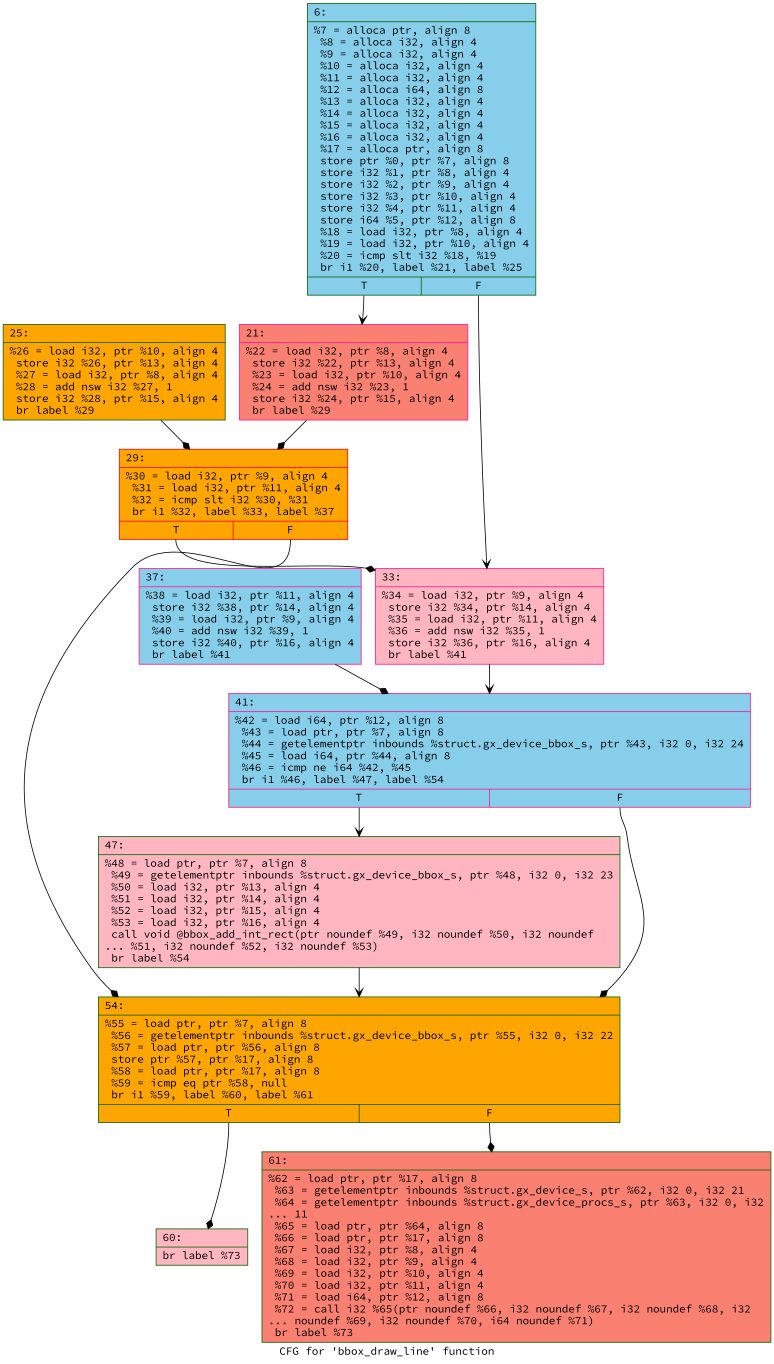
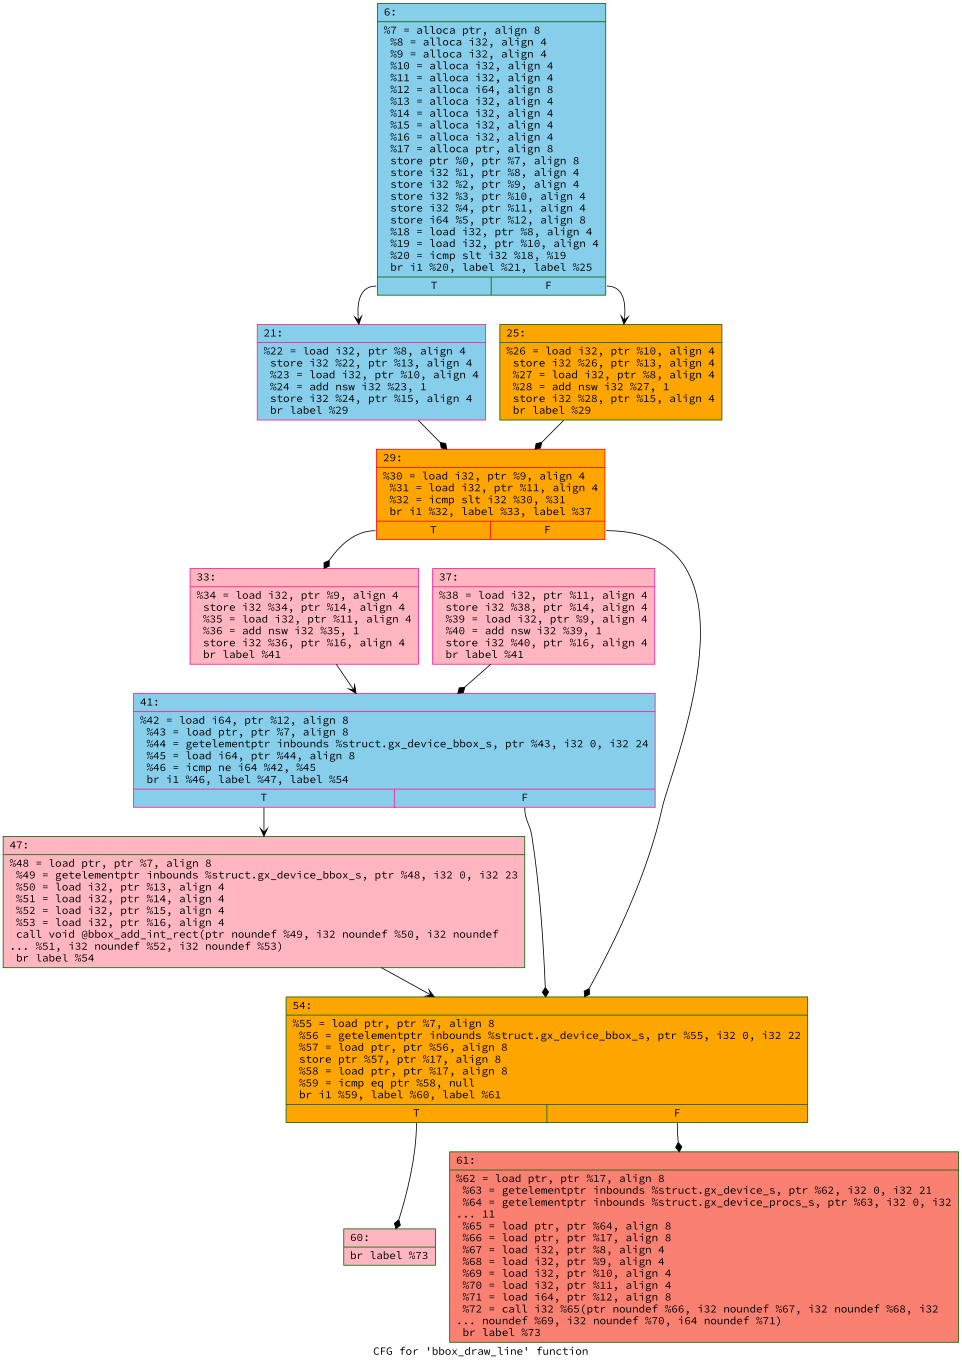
node "21:": fillcolor salmon -> skyblue
edge "6:" -> "33:": now "6:" -> "25:"
node "37:": fillcolor skyblue -> lightpink
